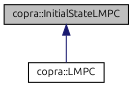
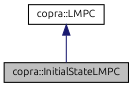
edge "copra::LMPC" -> "copra::InitialStateLMPC": reversed
